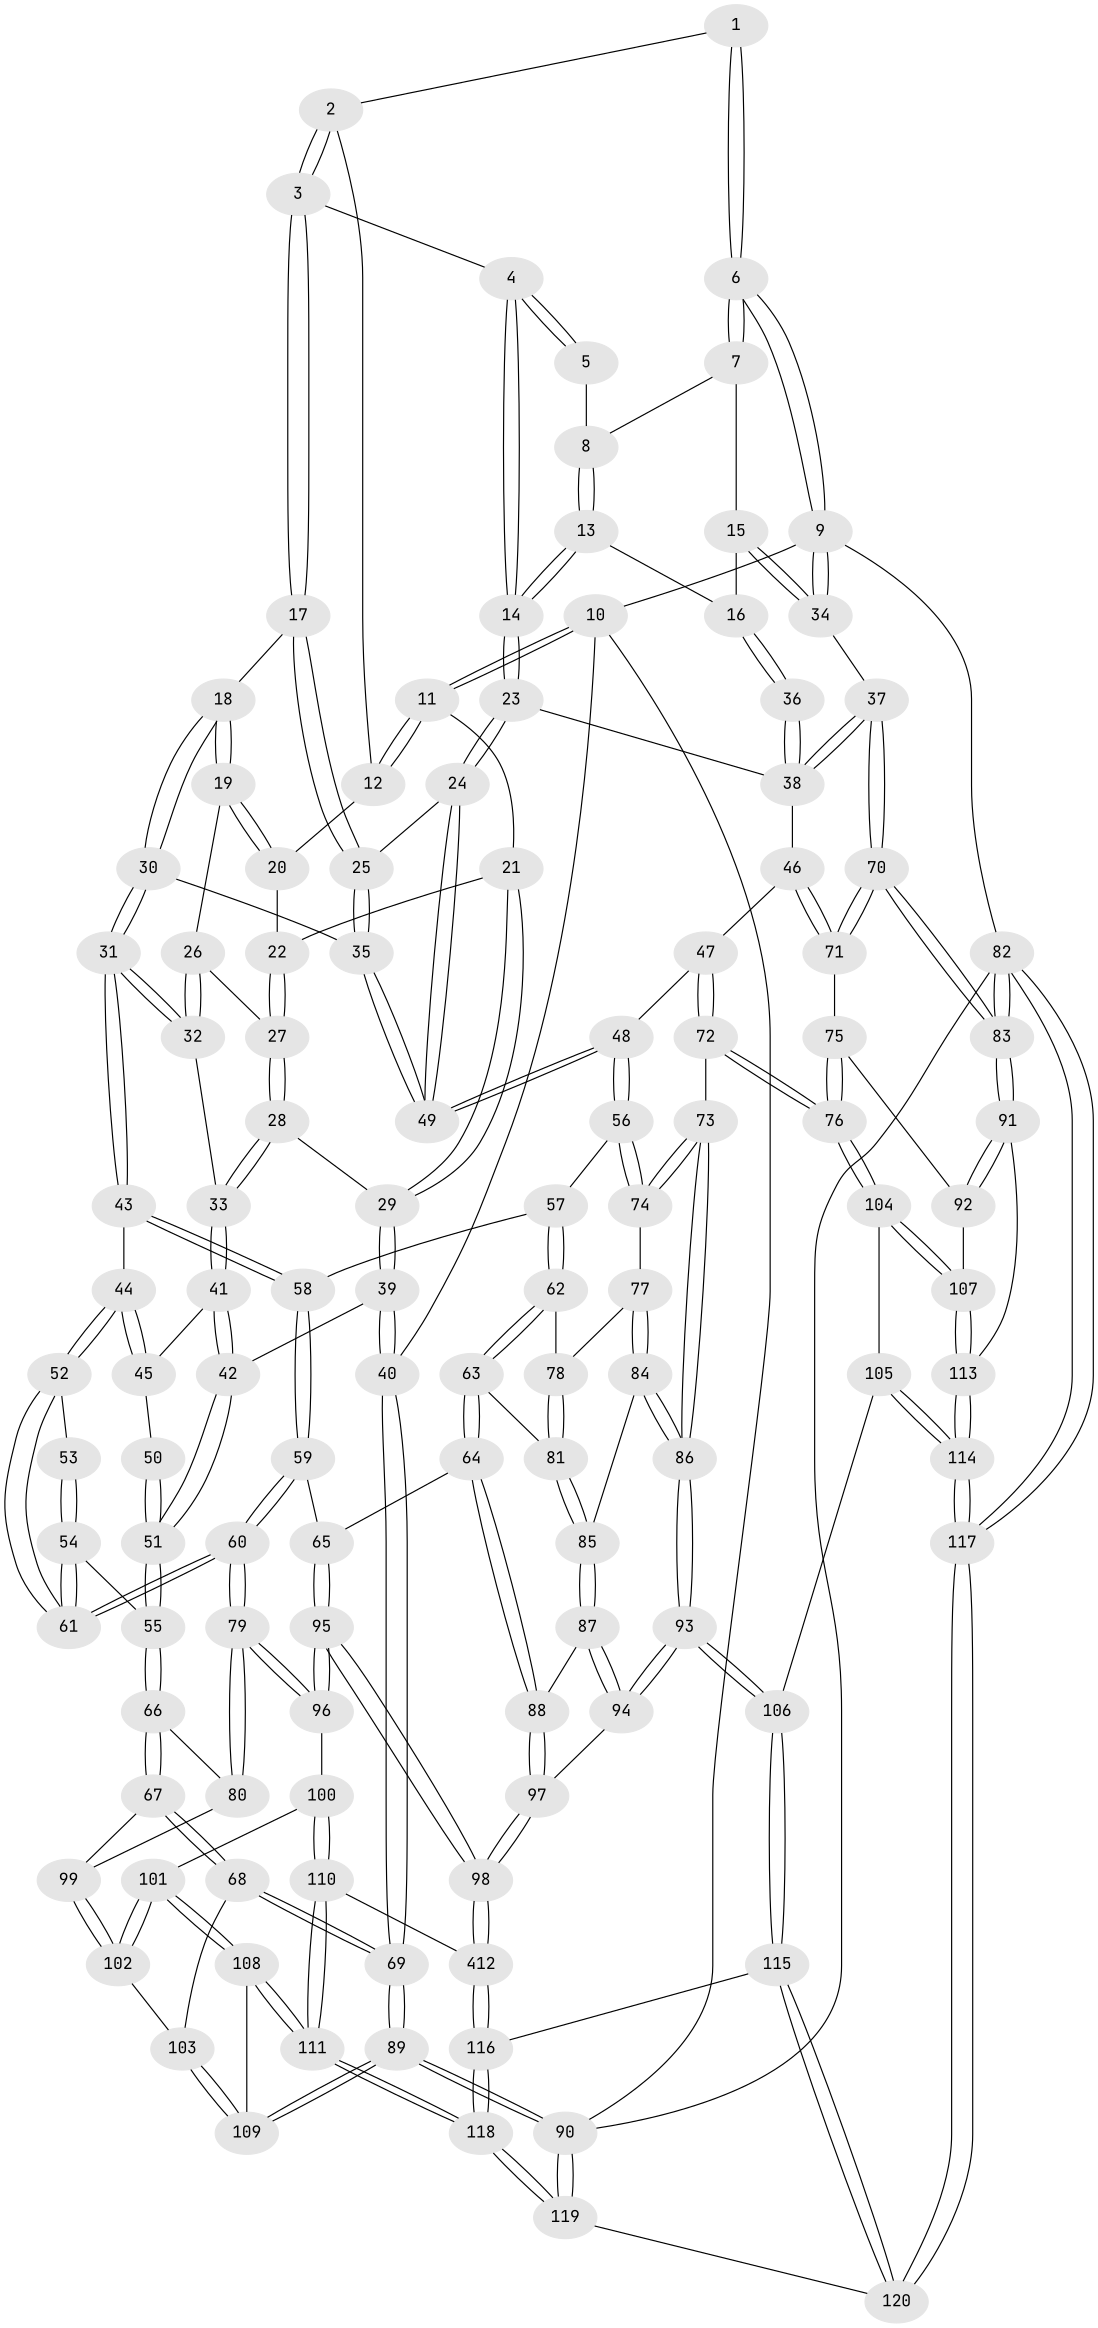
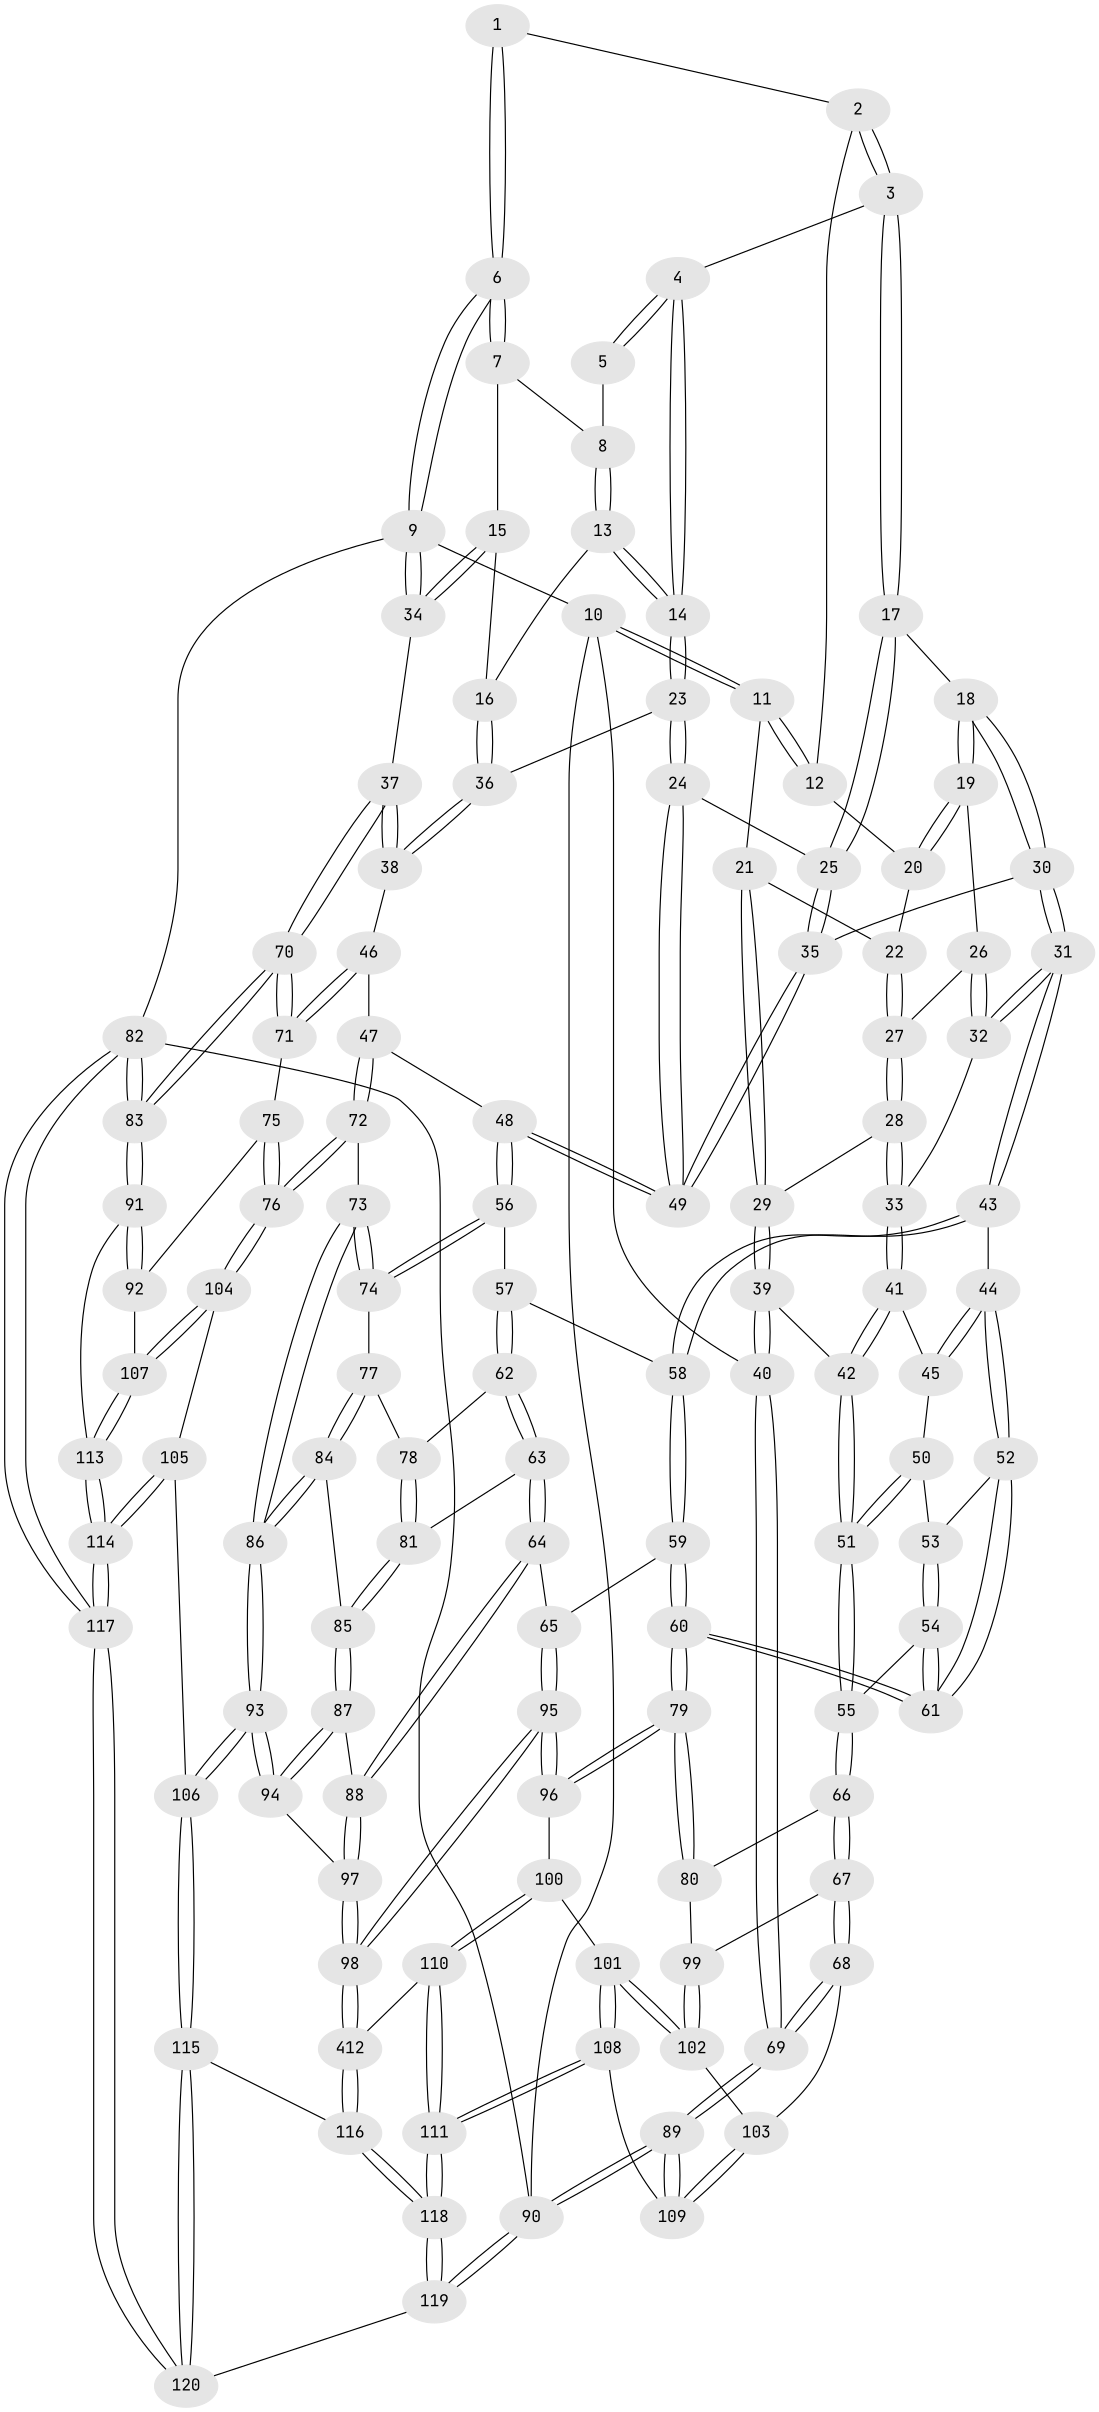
edge "23" -- "38": now "23" -- "36"
edge "50" -- "53": added
